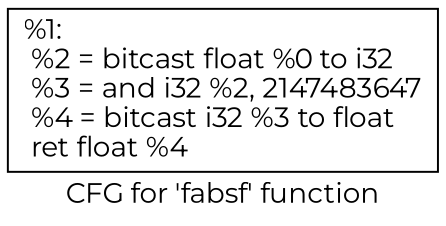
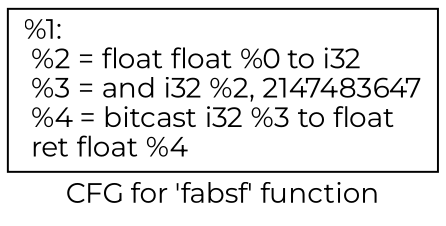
node "%1:": text "%2 = bitcast float %0 to i32" -> "%2 = float float %0 to i32"
